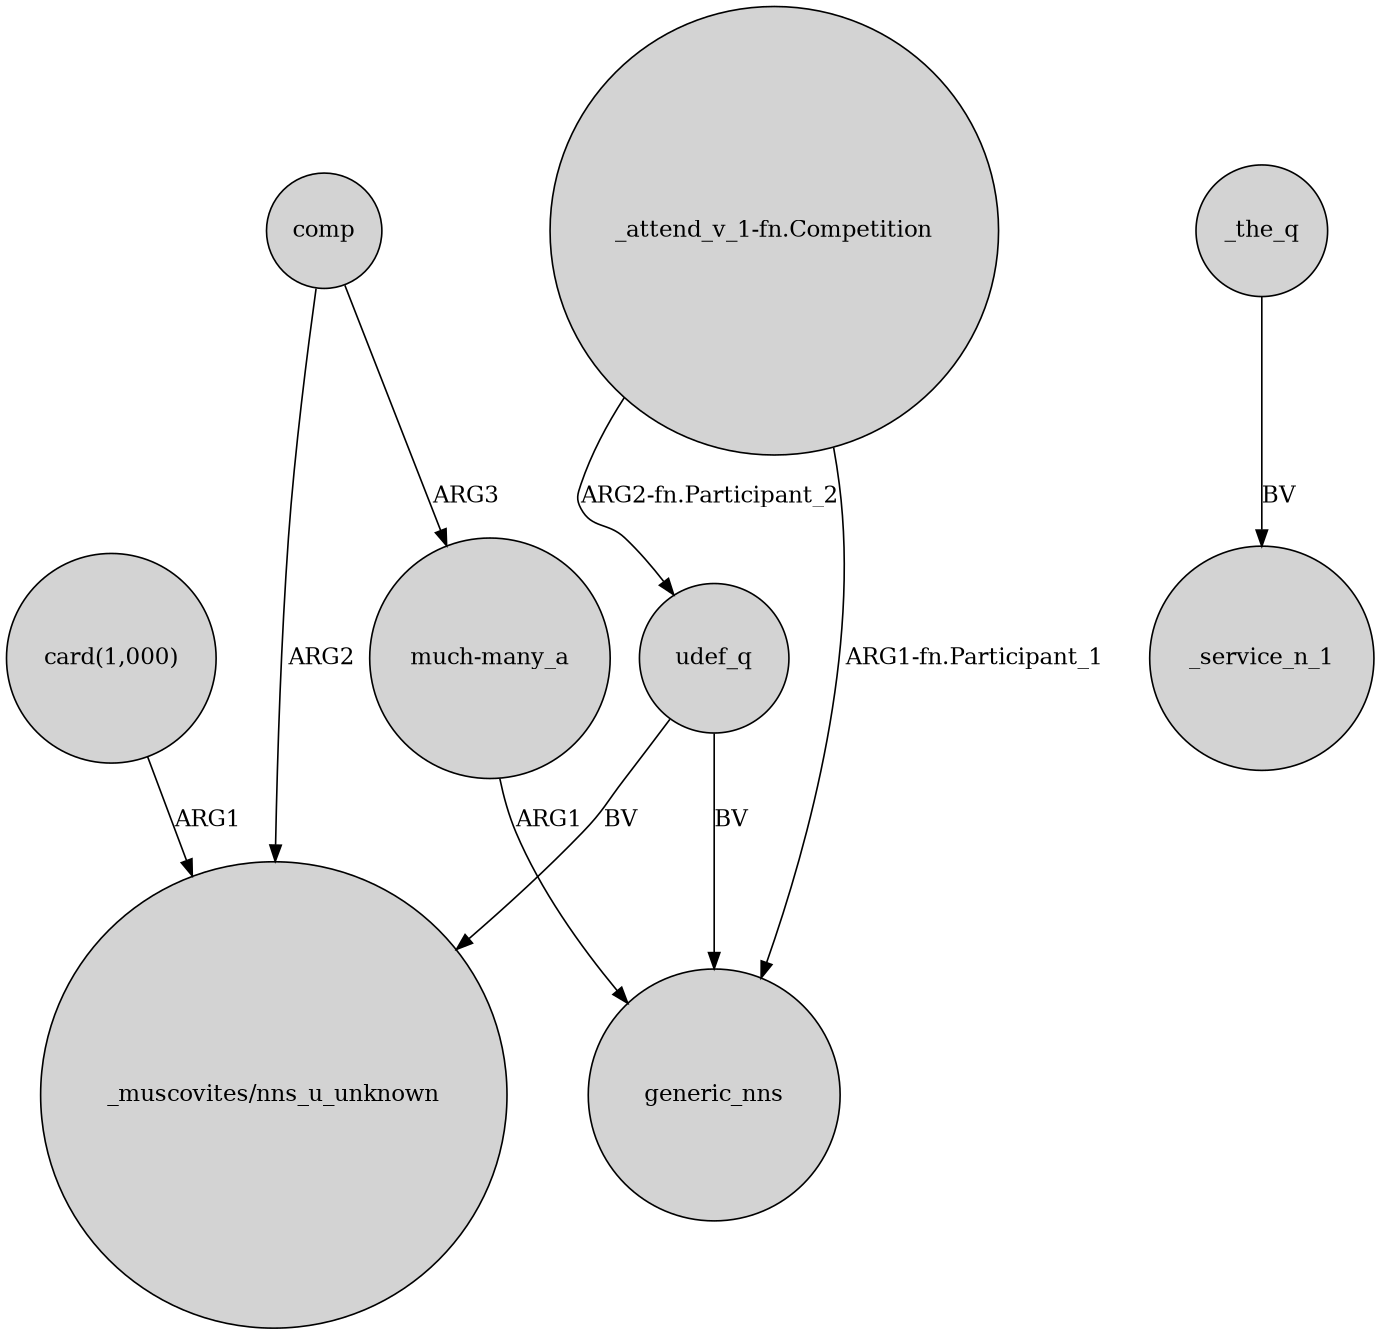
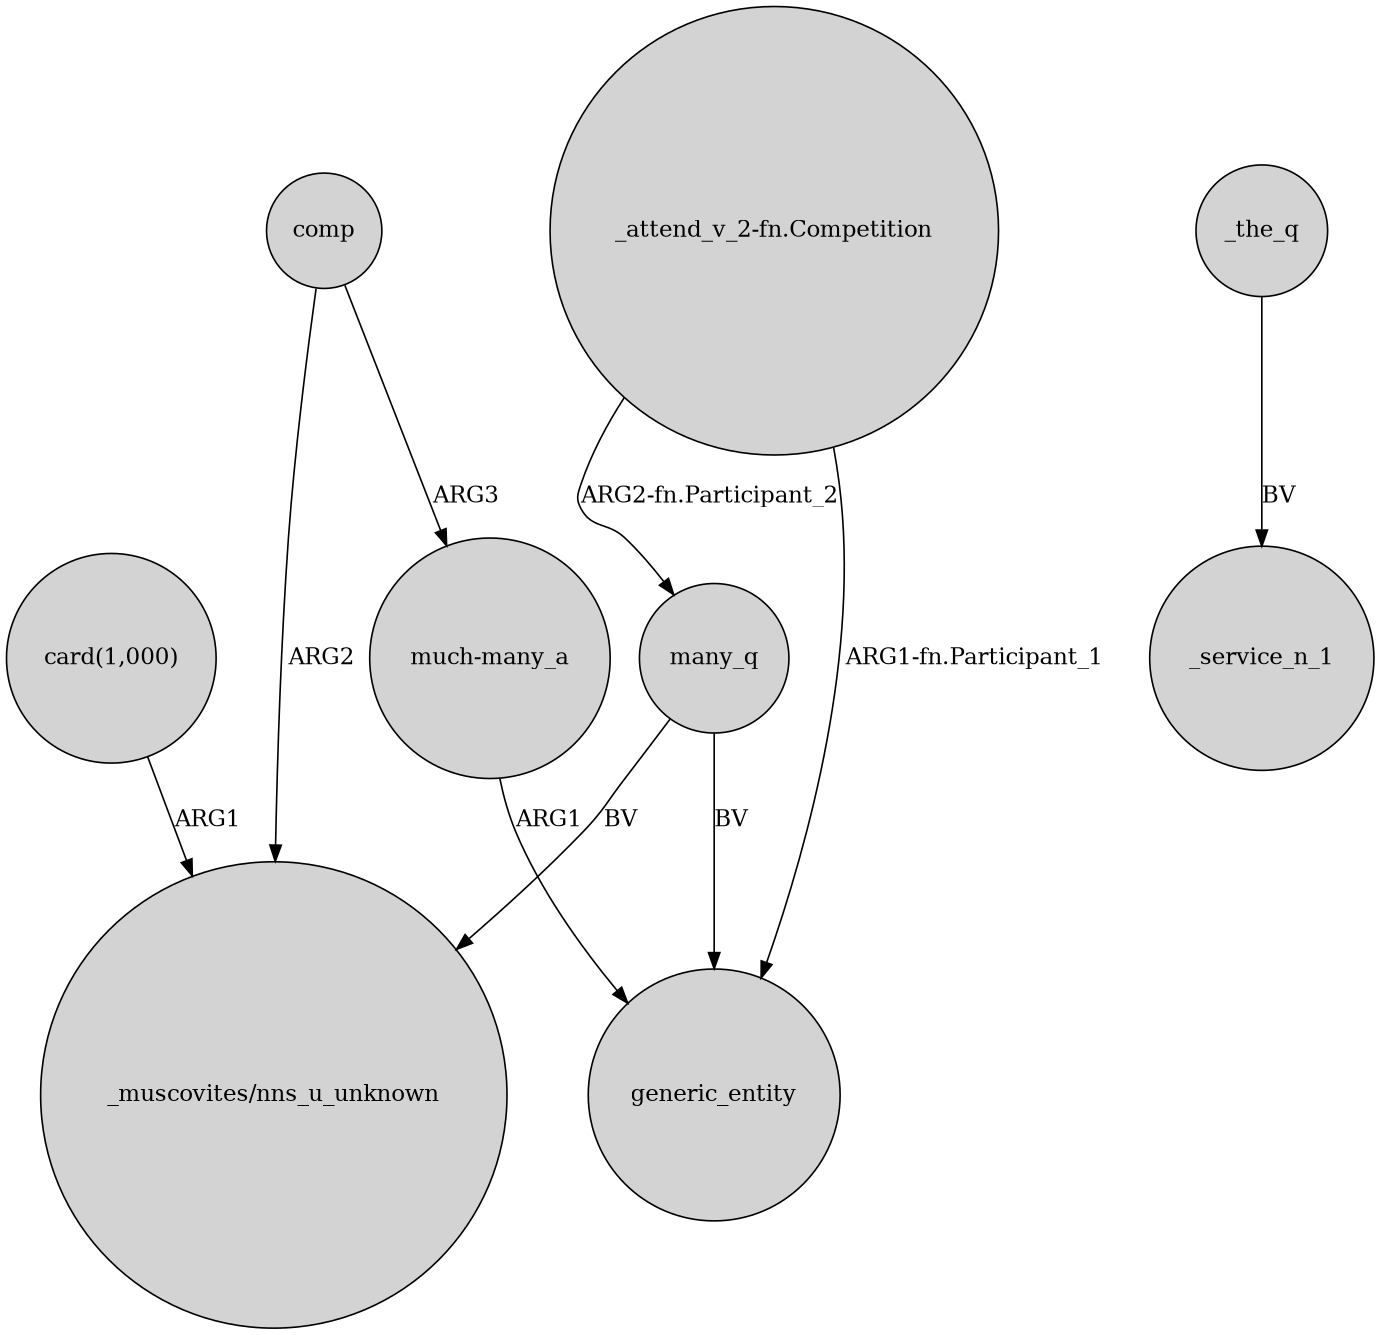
node "_attend_v_1-fn.Competition": label "_attend_v_1-fn.Competition" -> "_attend_v_2-fn.Competition"
node "udef_q": label "udef_q" -> "many_q"
node "generic_nns": label "generic_nns" -> "generic_entity"
